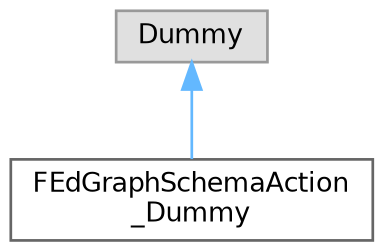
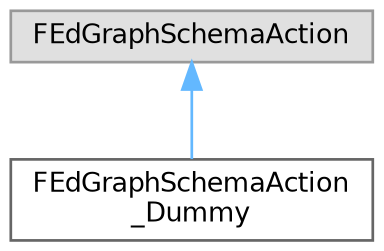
node "Dummy": label "Dummy" -> "FEdGraphSchemaAction"
